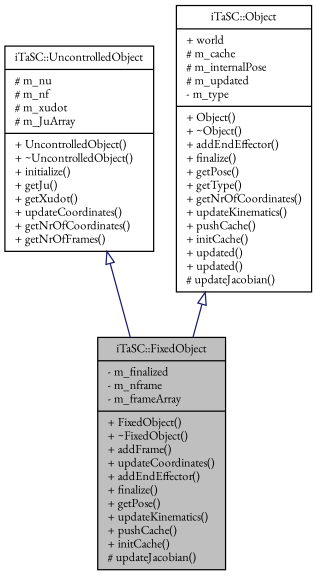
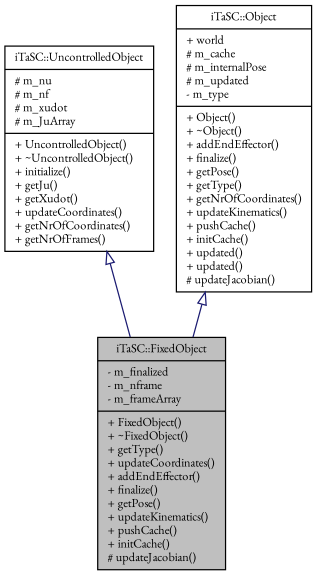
node "iTaSC::FixedObject": text "+ addFrame()" -> "+ getType()"
